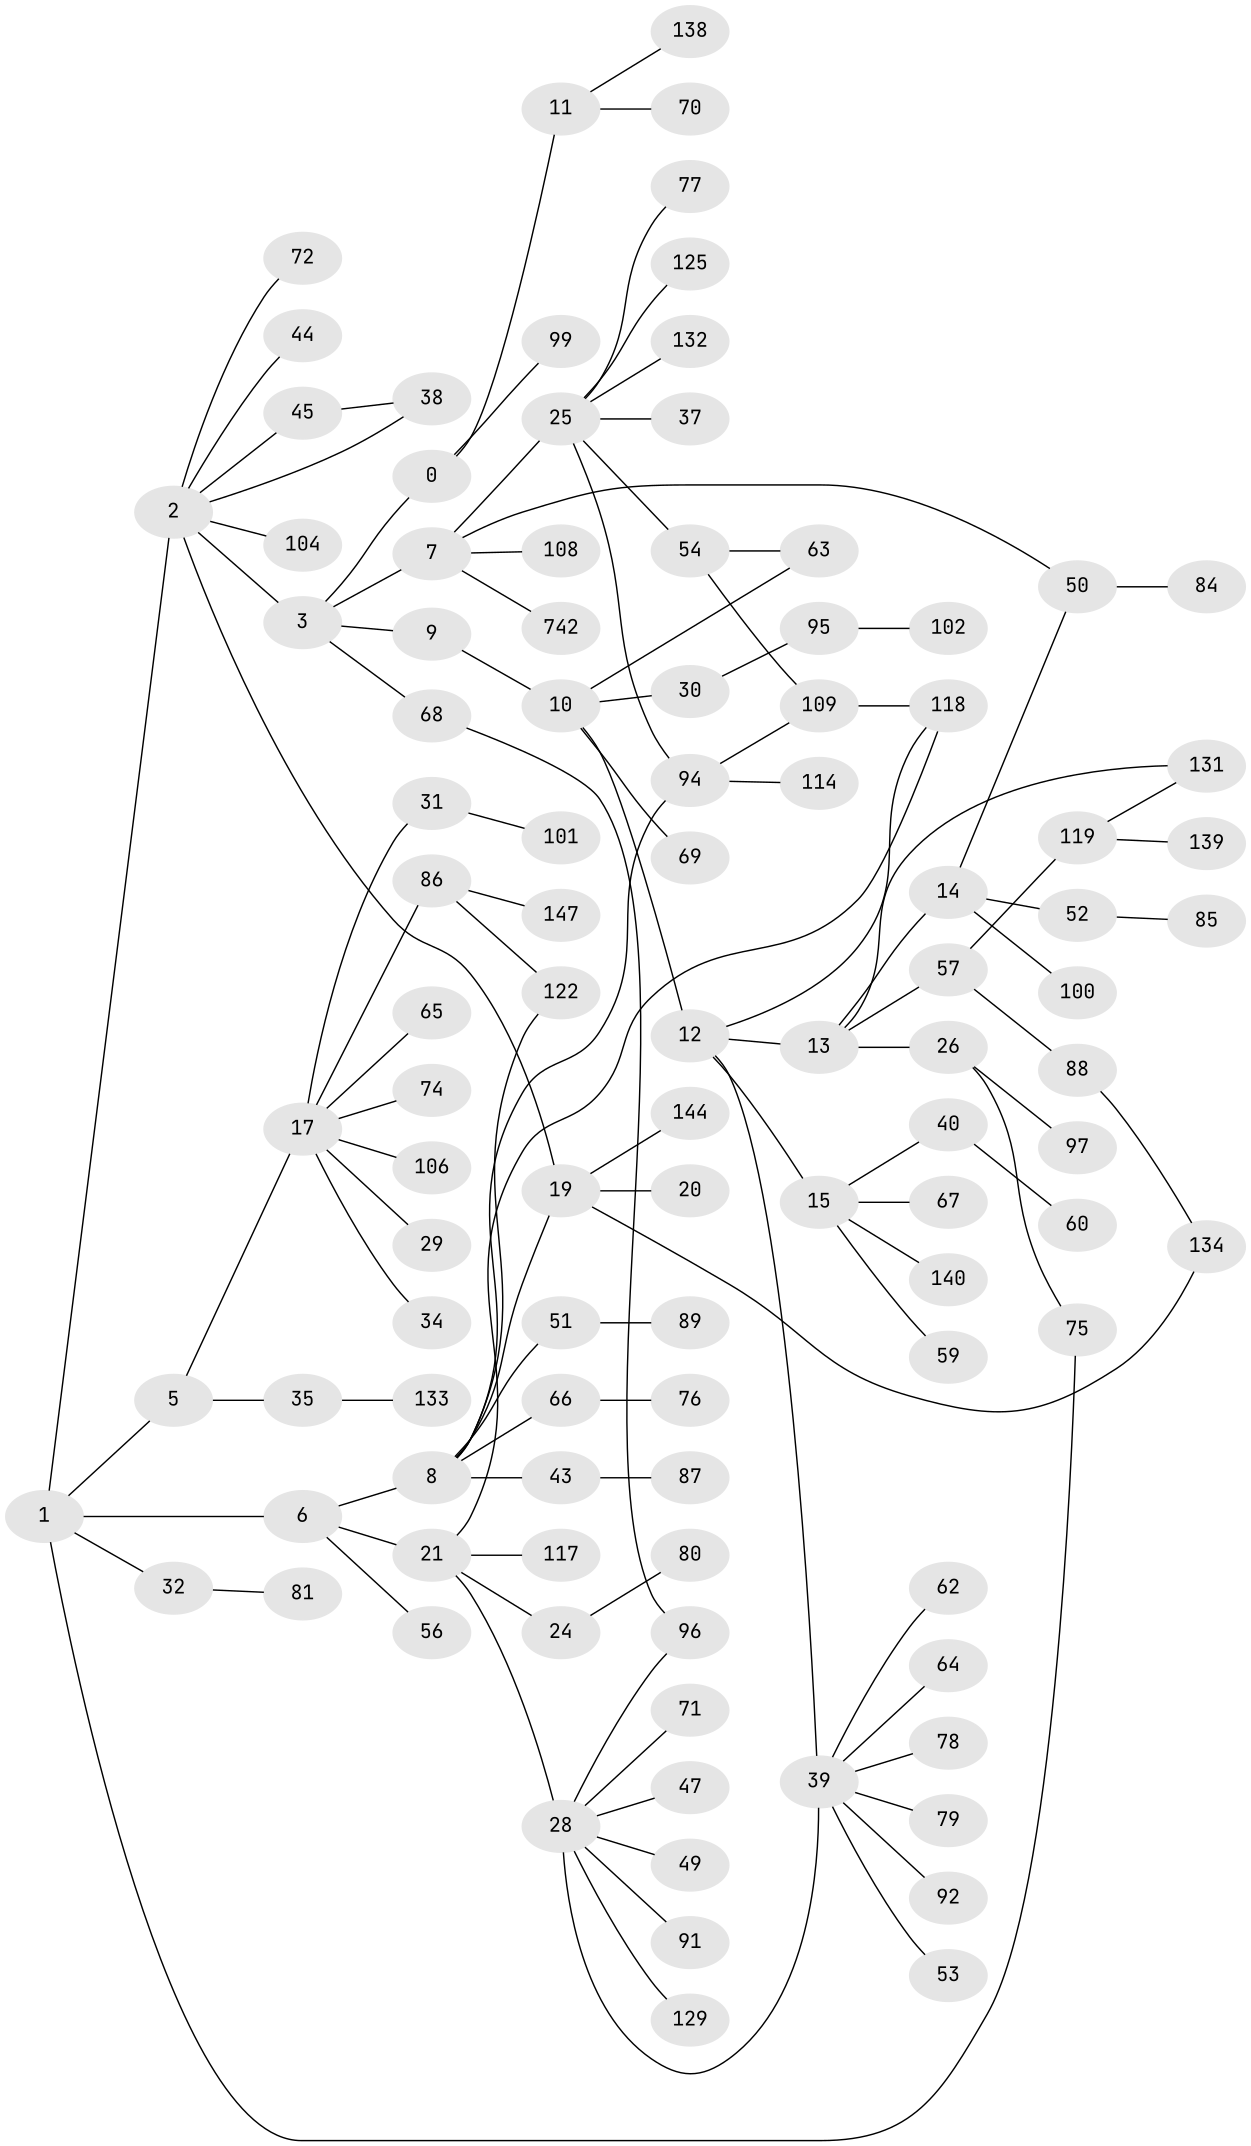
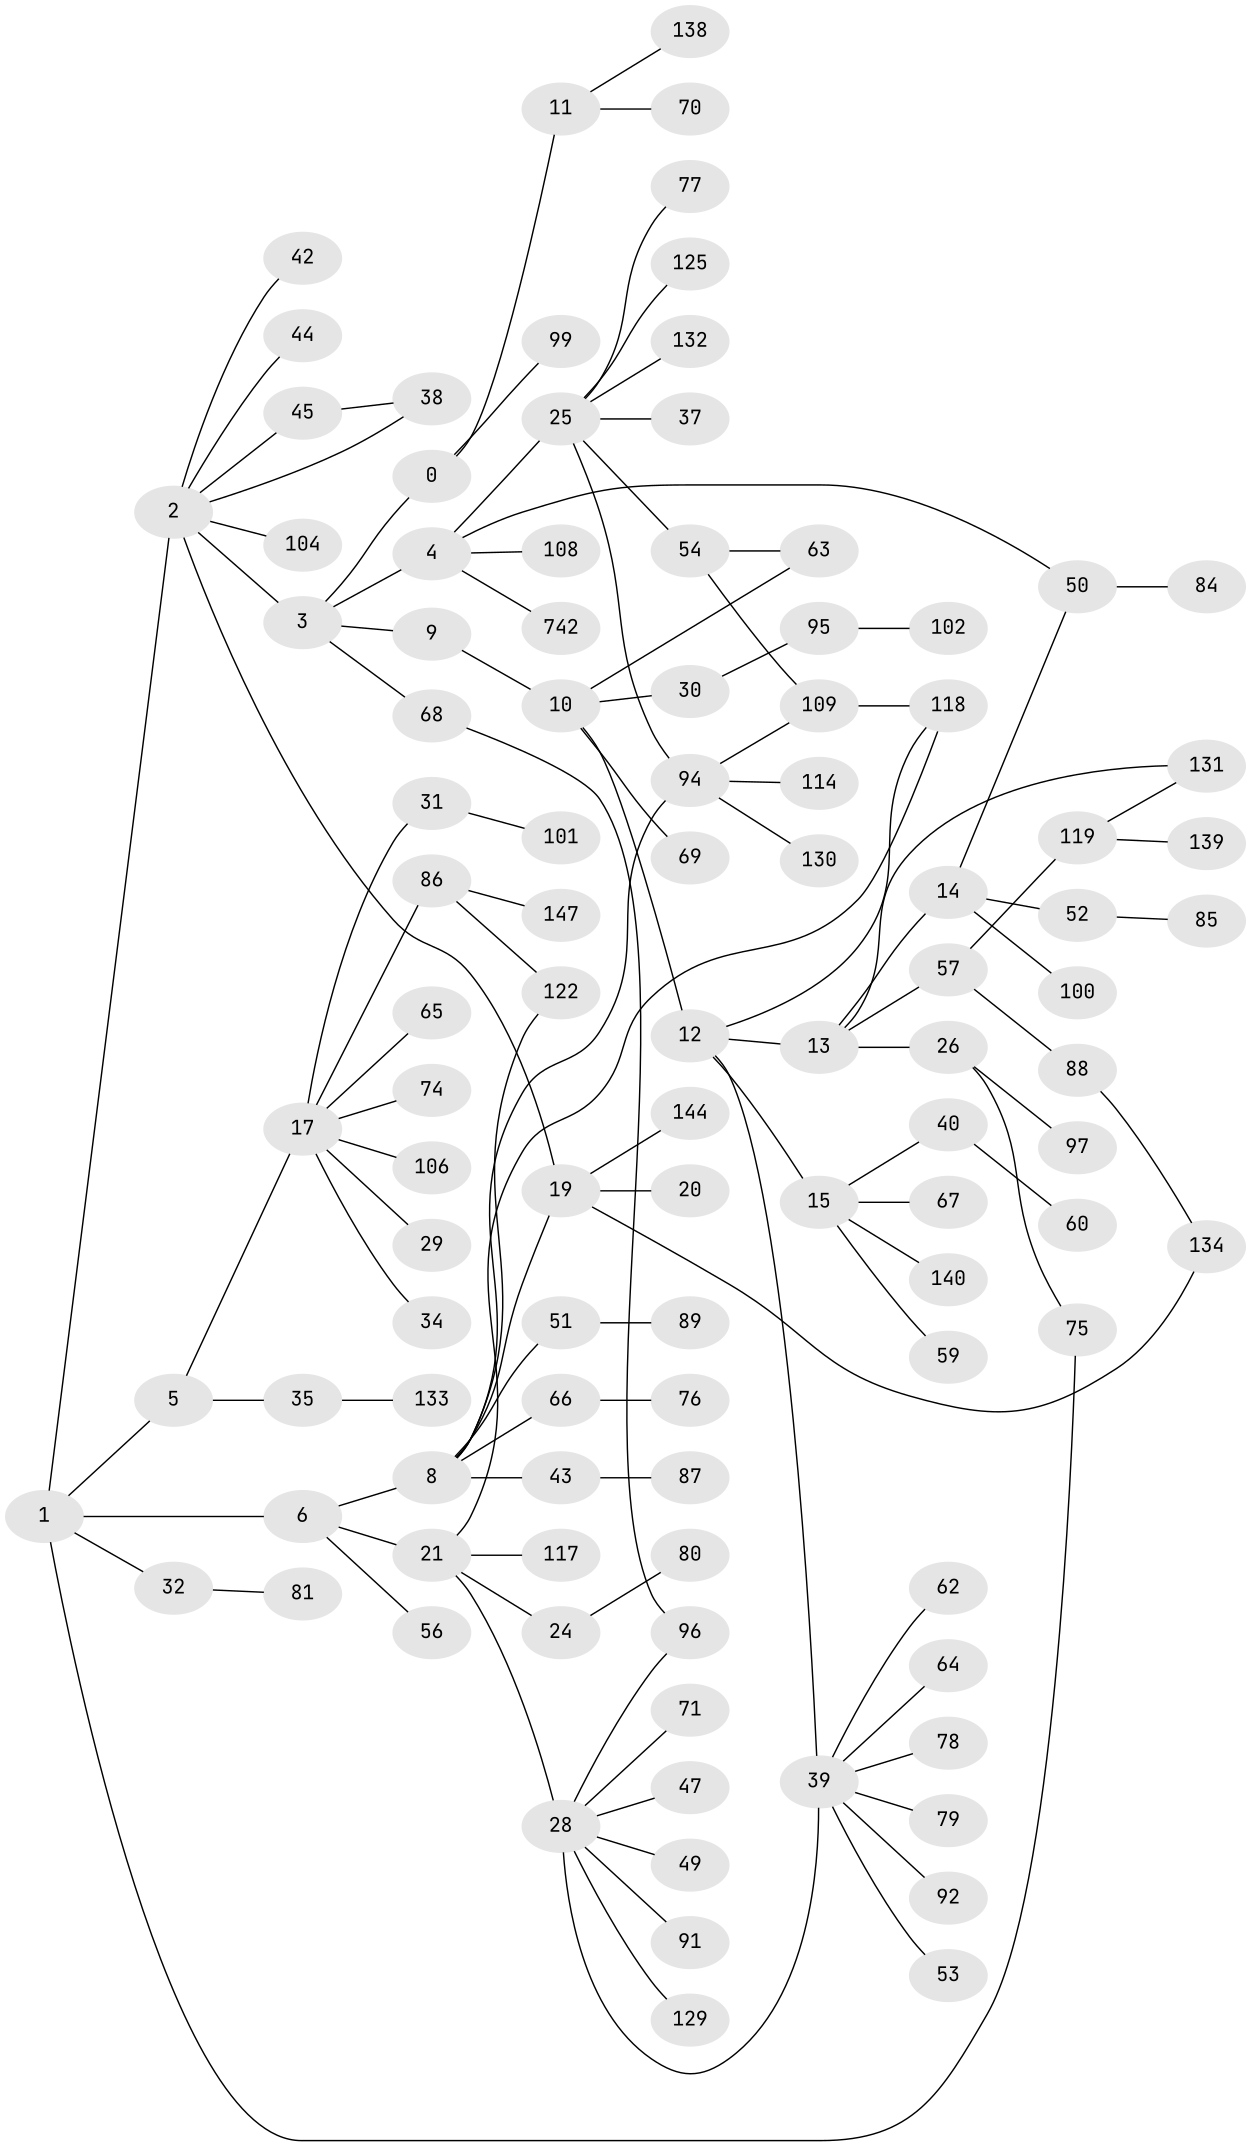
node "72": label "72" -> "42"
node "7": label "7" -> "4"
node "130": added
